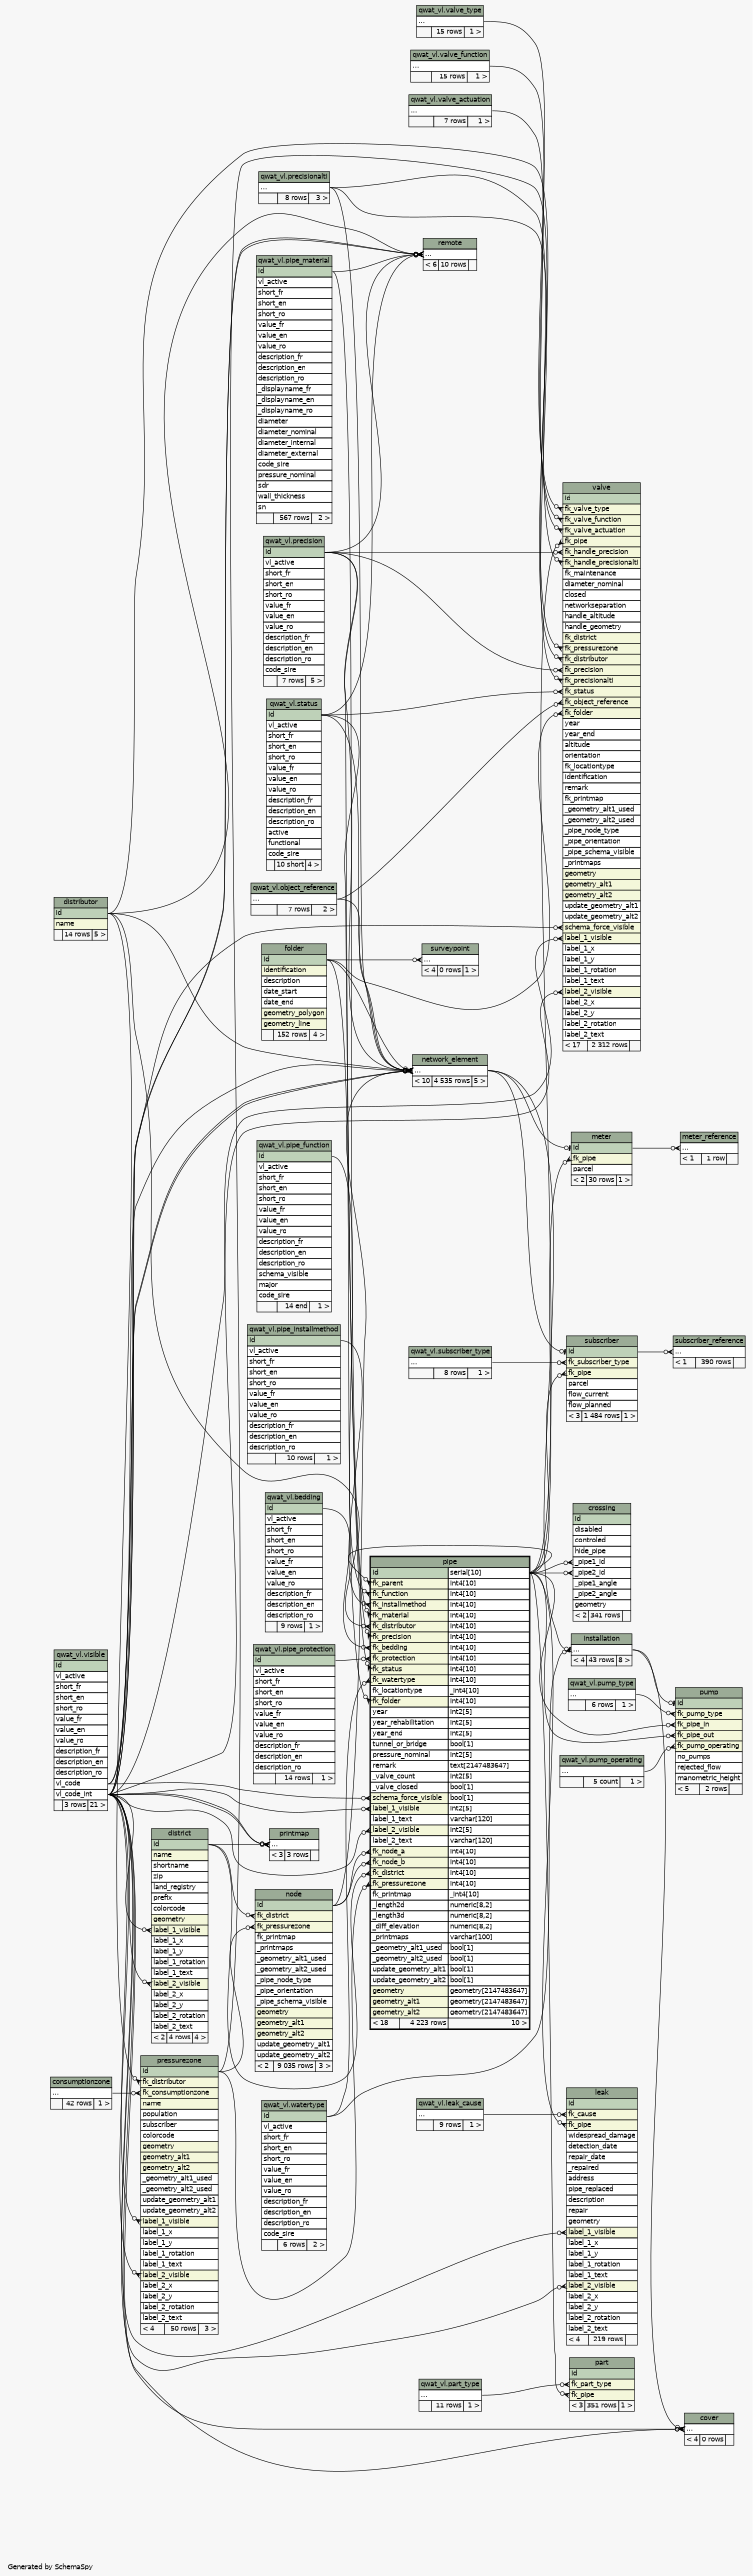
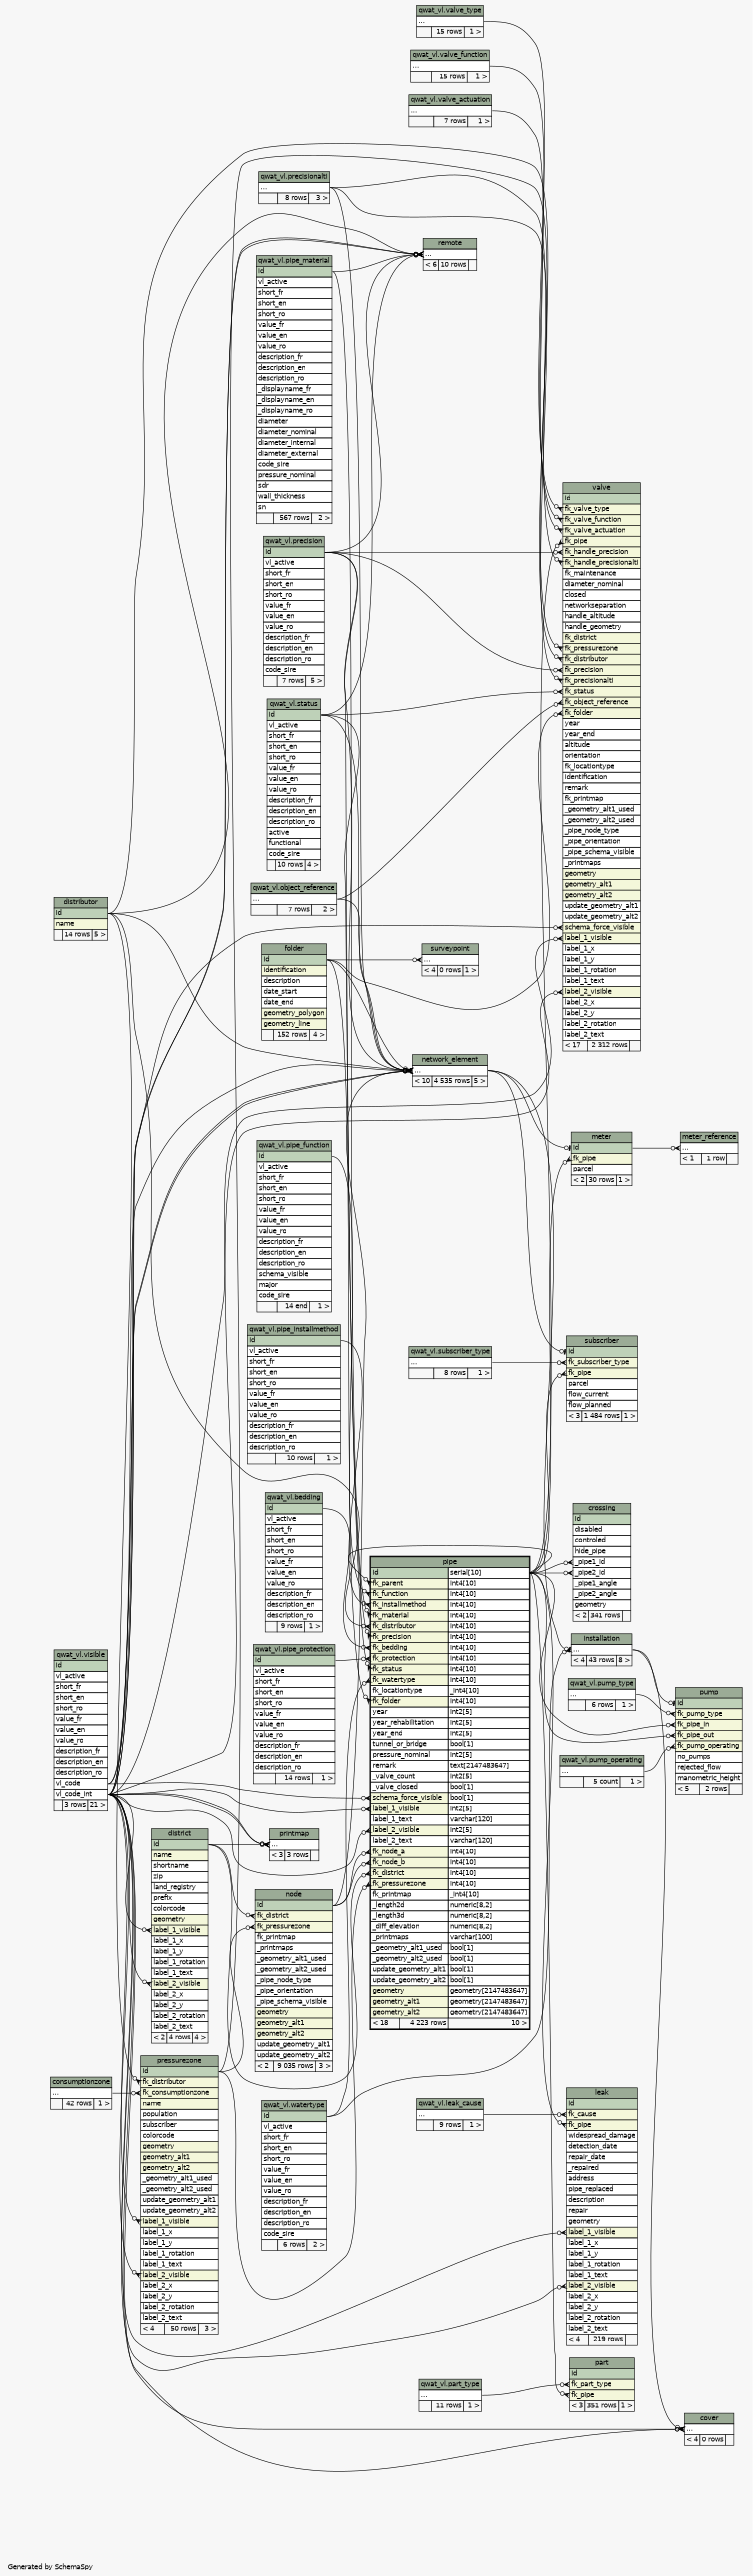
node "qwat_vl.status": text "10 short" -> "10 rows"
node "subscriber_reference": removed
